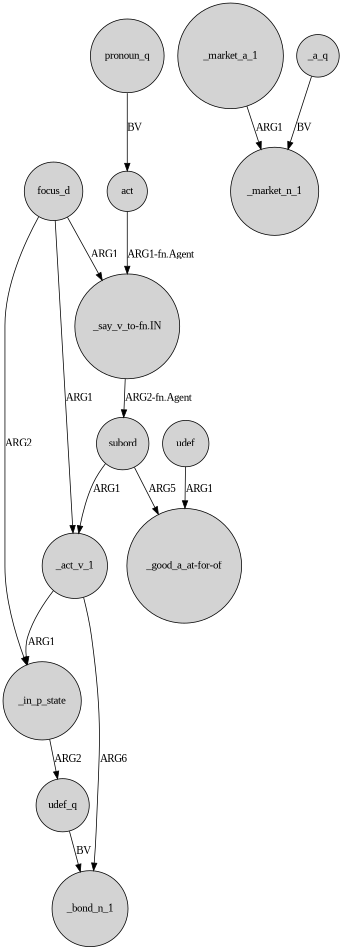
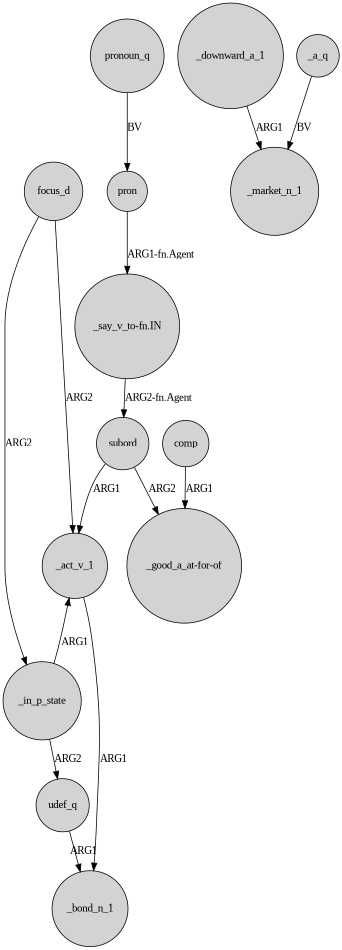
node "_market_a_1": label "_market_a_1" -> "_downward_a_1"
node "act": label "act" -> "pron"
edge "focus_d" -> "_say_v_to-fn.IN": removed, label "ARG1"
edge "focus_d" -> "_act_v_1": label "ARG1" -> "ARG2"
node "udef": label "udef" -> "comp"
edge "subord" -> "_good_a_at-for-of": label "ARG5" -> "ARG2"
edge "_act_v_1" -> "_in_p_state": reversed
edge "_act_v_1" -> "_bond_n_1": label "ARG6" -> "ARG1"
edge "udef_q" -> "_bond_n_1": label "BV" -> "ARG1"
